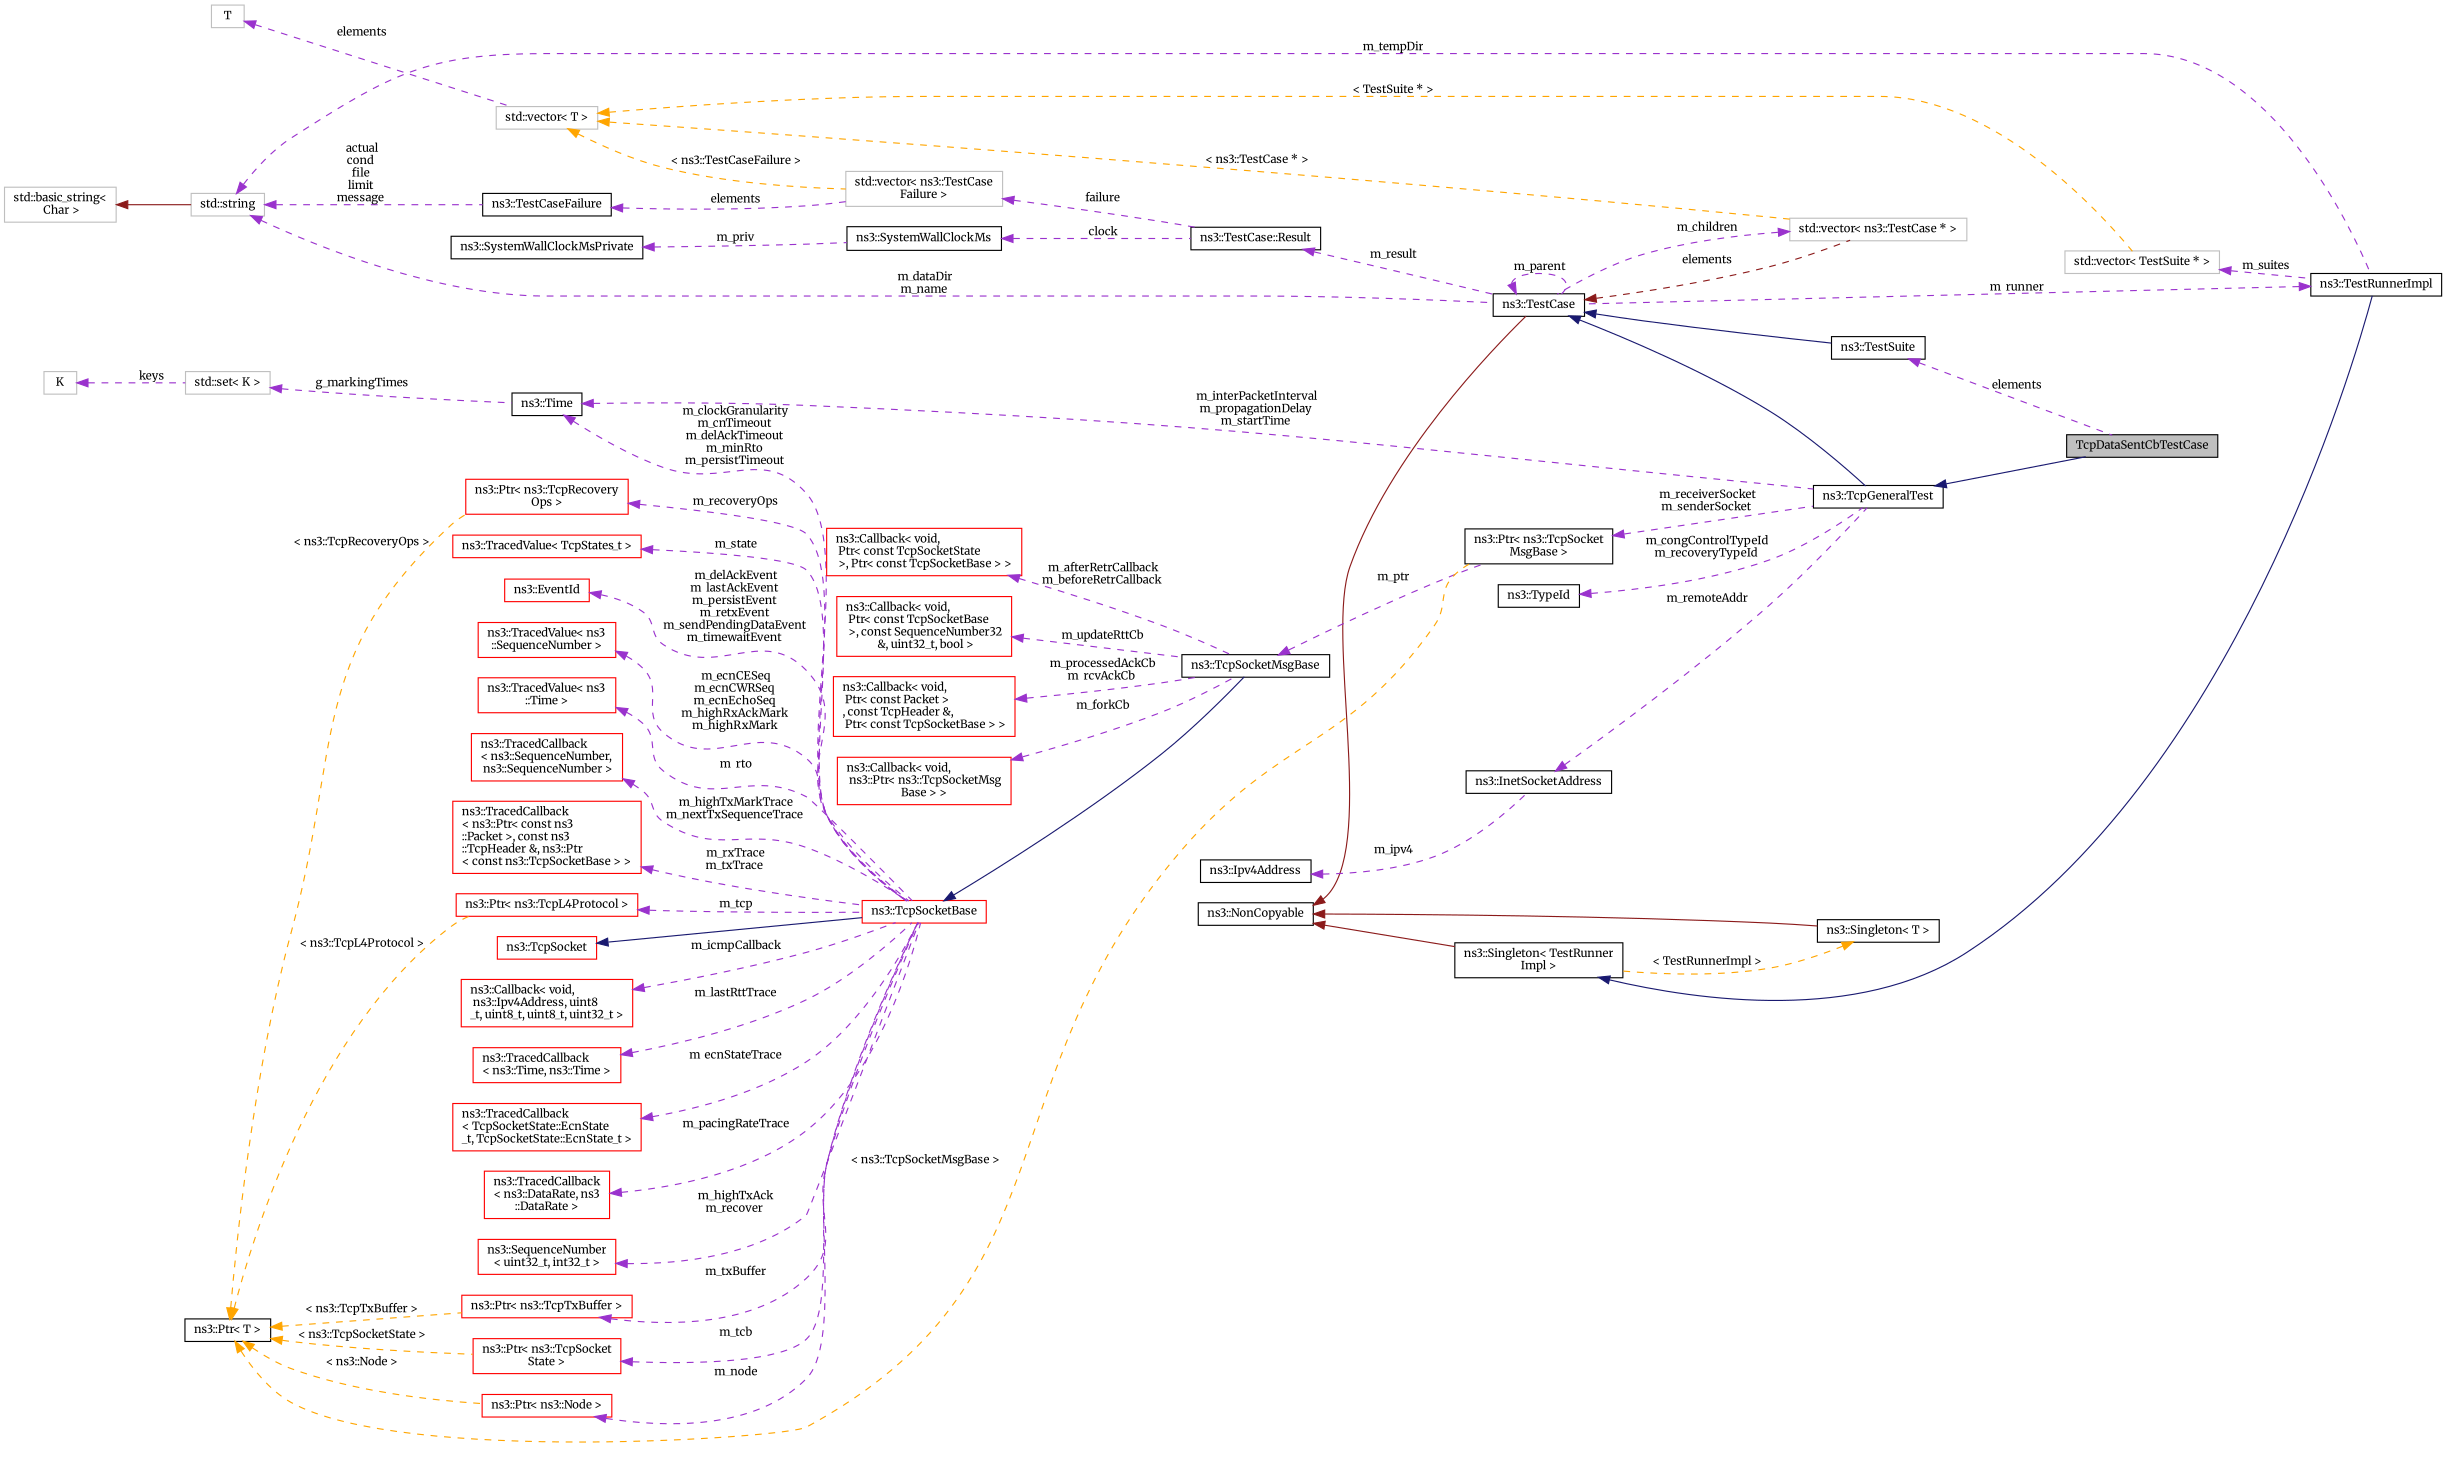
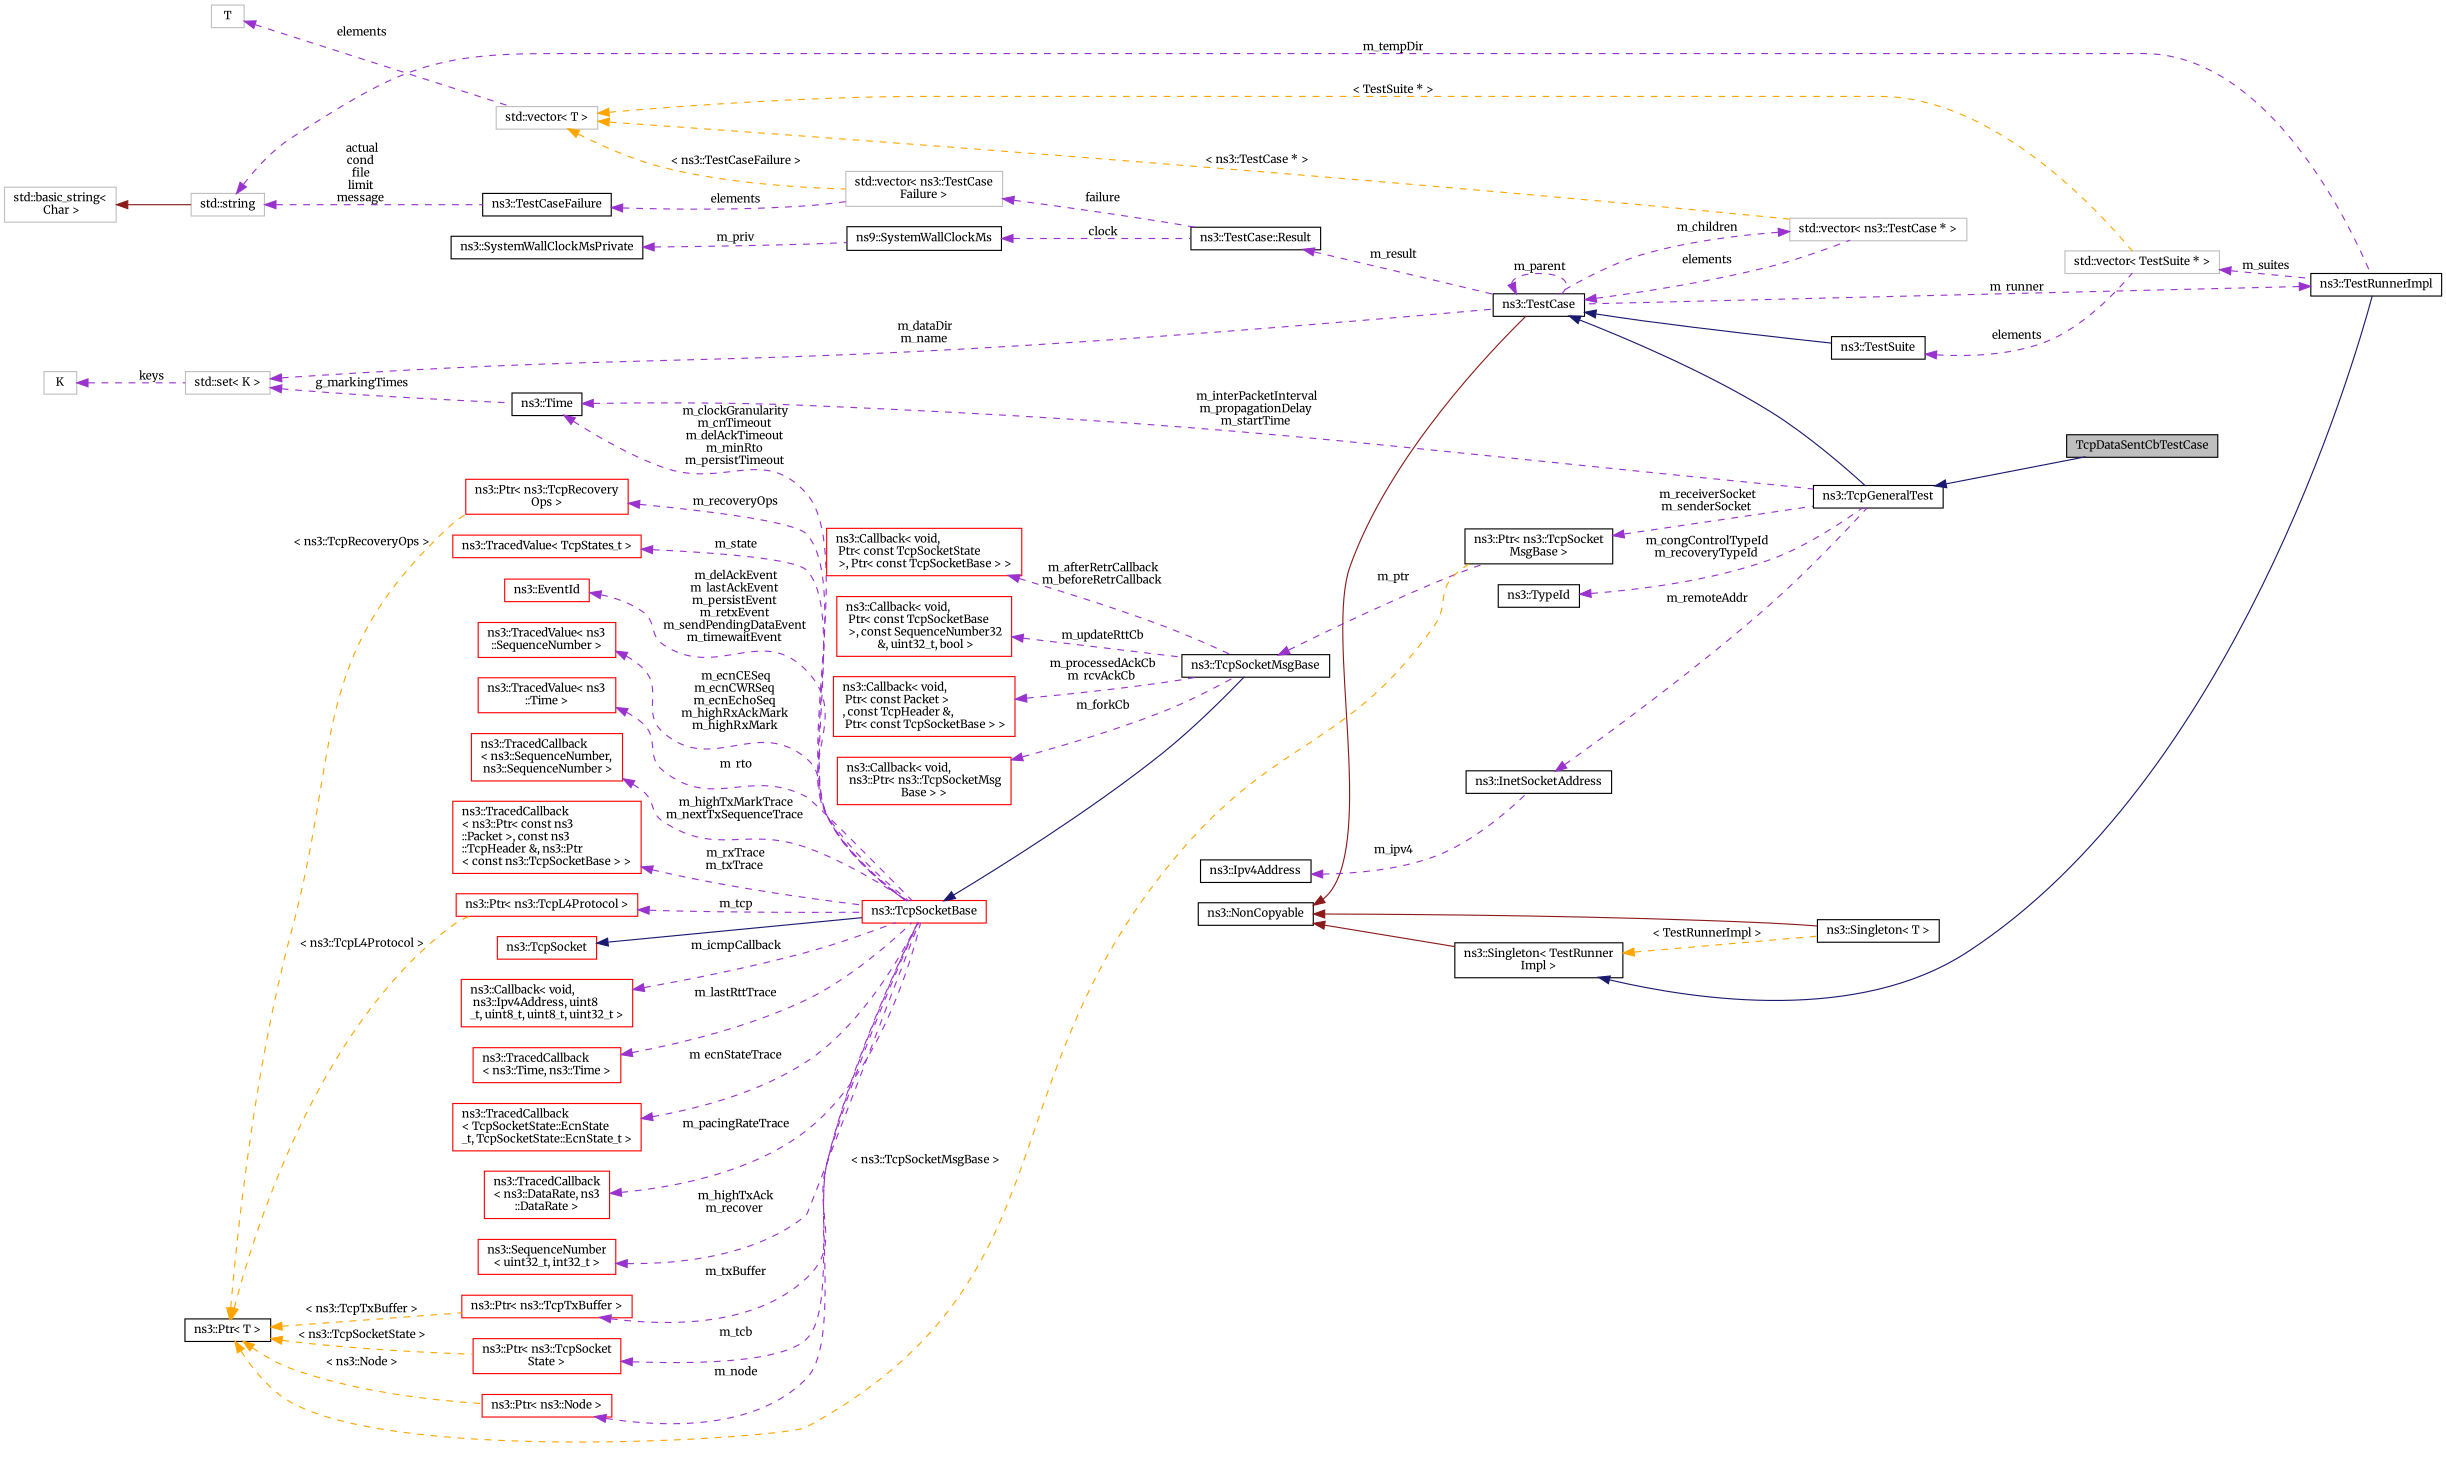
node "ns3::SystemWallClockMs": label "ns3::SystemWallClockMs" -> "ns9::SystemWallClockMs"
edge "std::vector< ns3::TestCase * >" -> "ns3::TestCase": color firebrick4 -> darkorchid3
edge "ns3::TestCase" -> "std::string": now "ns3::TestCase" -> "std::set< K >"
edge "TcpDataSentCbTestCase" -> "ns3::TestSuite": now "std::vector< TestSuite * >" -> "ns3::TestSuite"
edge "ns3::Singleton< TestRunner Impl >" -> "ns3::Singleton< T >": reversed
